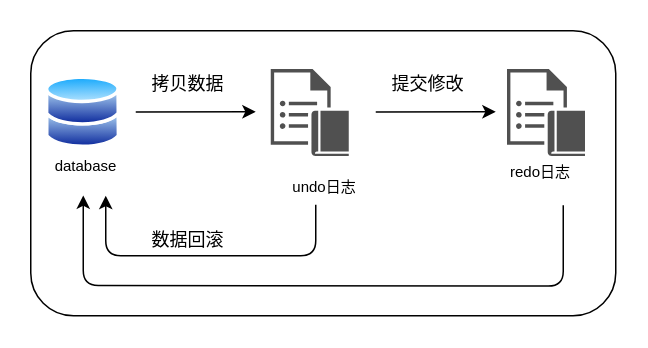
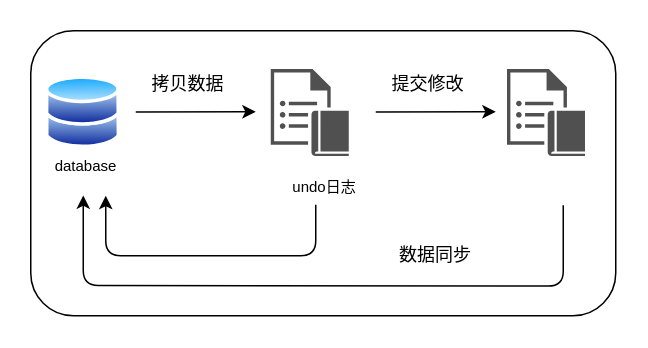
node "redo日志": removed
node "数据回滚": removed
node "数据同步": added
